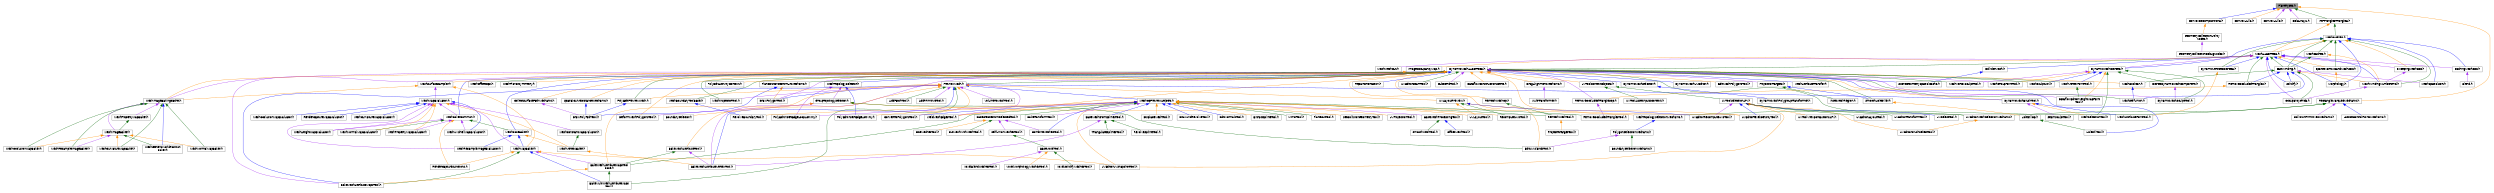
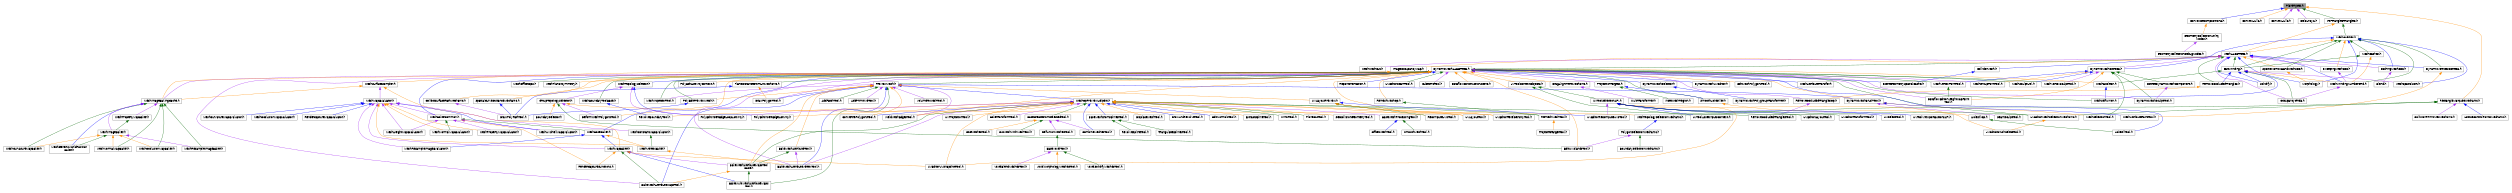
edge "UVEditorTexelDensityTool.h" -> "UVToolSelectionAPI.h": now "UVToolAssetInputsContext.h" -> "UVToolSelectionAPI.h"
edge "UVToolViewportButtonsAPI.h" -> "UVToolSelectionAPI.h": color darkorange -> blue
edge "BakeMeshAttributeVertexTool.h" -> "BaseMeshFromSplinesTool.h": now "BakeMeshAttributeVertexTool.h" -> "MeshOpPreviewHelpers.h"
